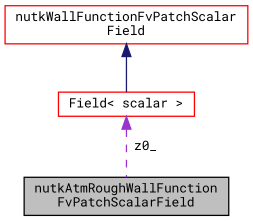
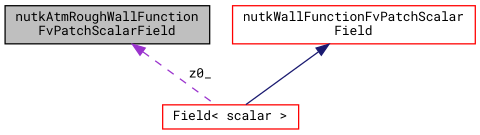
edge "nutkAtmRoughWallFunction FvPatchScalarField" -> "Field< scalar >": reversed
